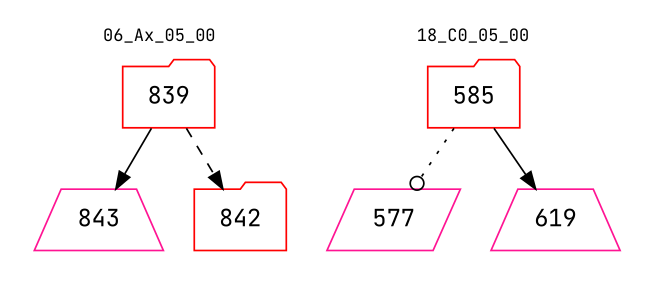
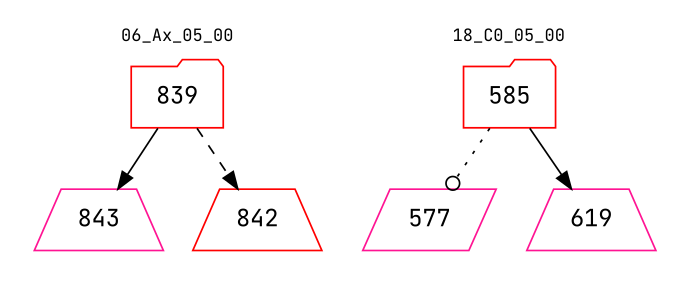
node "842": shape folder -> trapezium
